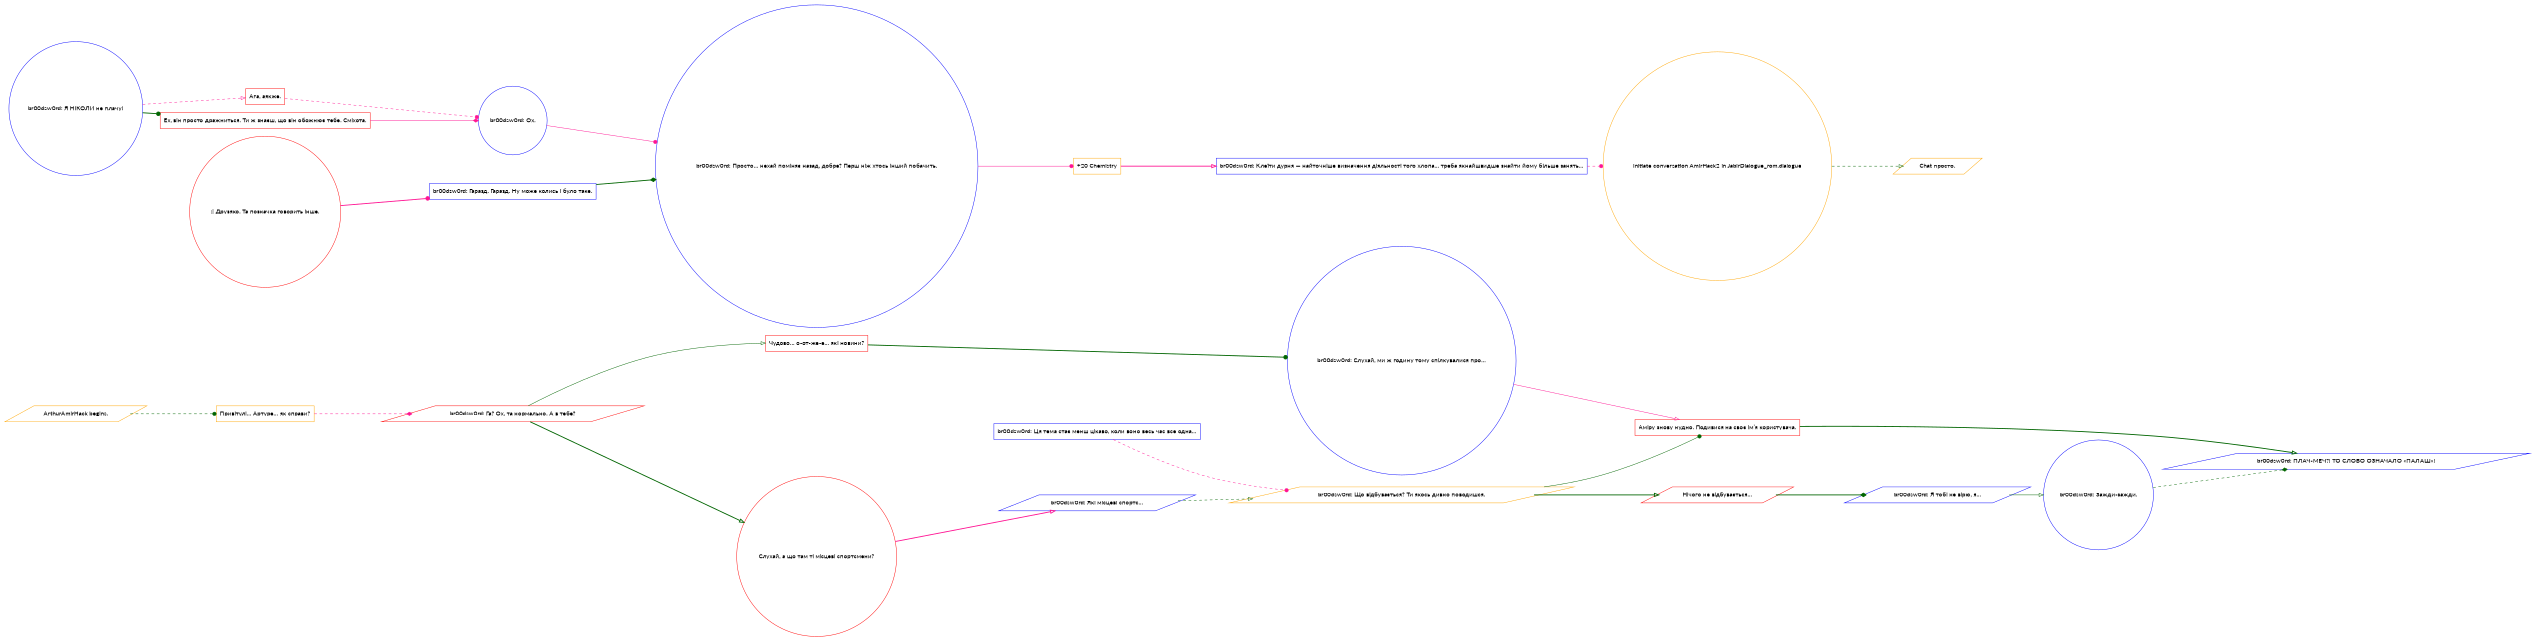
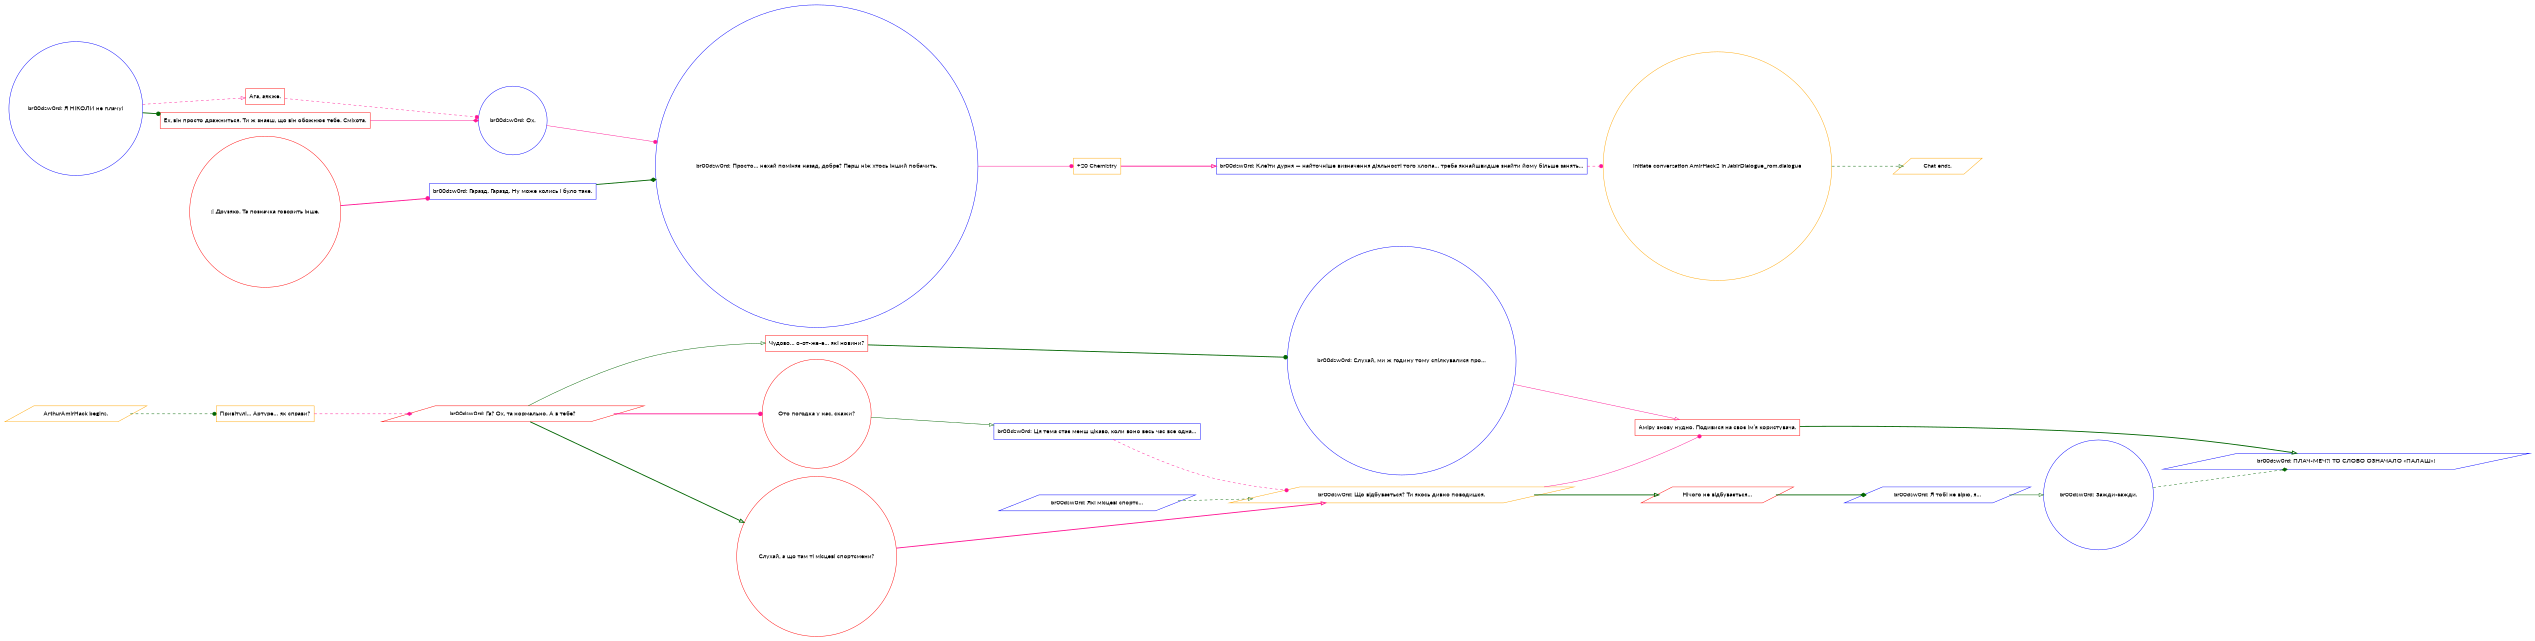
node "Chat просто.": label "Chat просто." -> "Chat ends."
node "Ото погодка у нас, скажи?": added
edge "br00dsw0rd: Що відбувається? Ти якось дивно поводишся." -> "Аміру знову нудно. Подивися на своє ім’я користувача.": color darkgreen -> deeppink
edge "Слухай, а що там ті місцеві спортсмени?" -> "br00dsw0rd: Які місцеві спортс…": now "Слухай, а що там ті місцеві спортсмени?" -> "br00dsw0rd: Що відбувається? Ти якось дивно поводишся."
